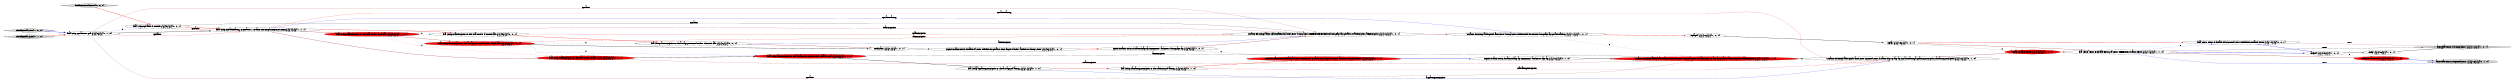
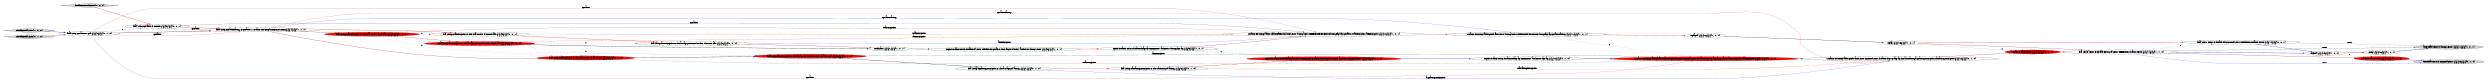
node "assertThat(sensor,is(dummySensor))@@@17@@@['1', '0', '1']": shape diamond -> ellipse
